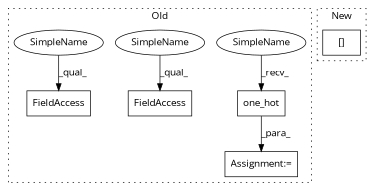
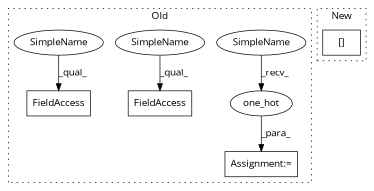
node "one_hot": shape box -> ellipse
